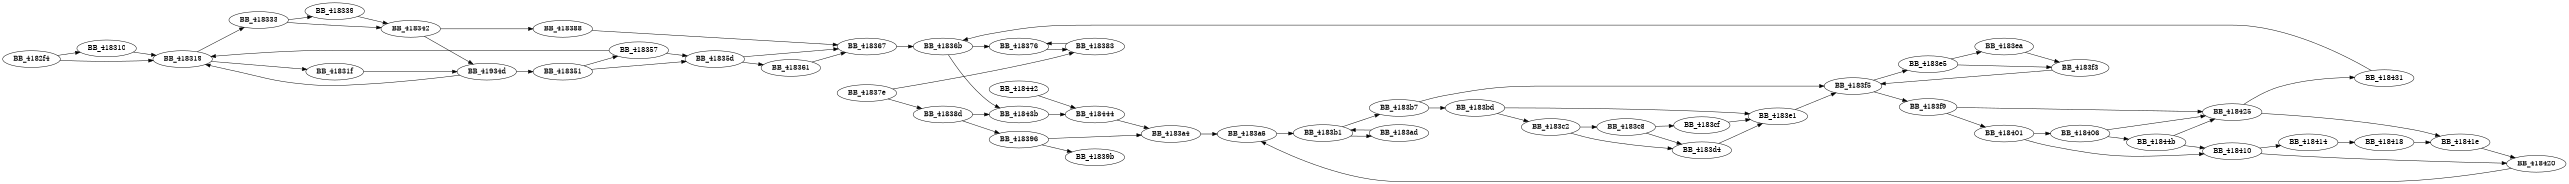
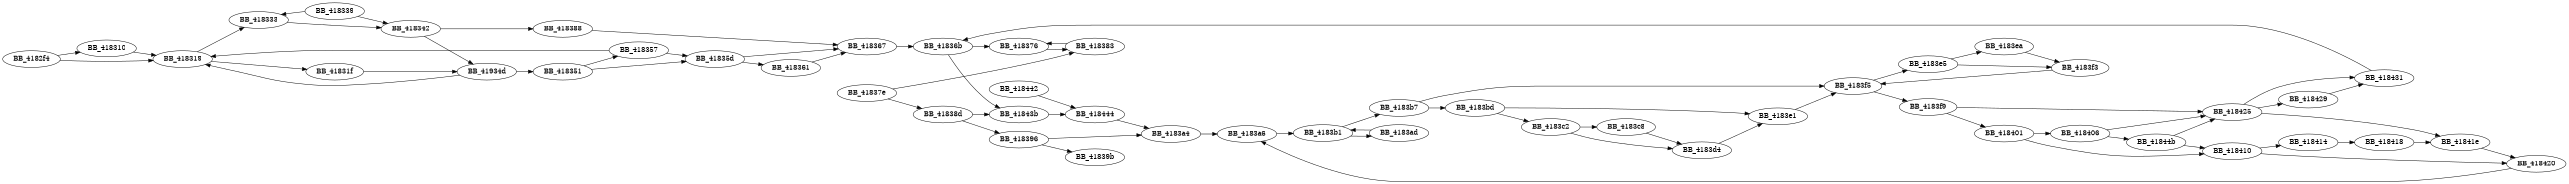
edge "BB_418333" -> "BB_418339": reversed
node "BB_418429": added
node "BB_4183cf": removed
